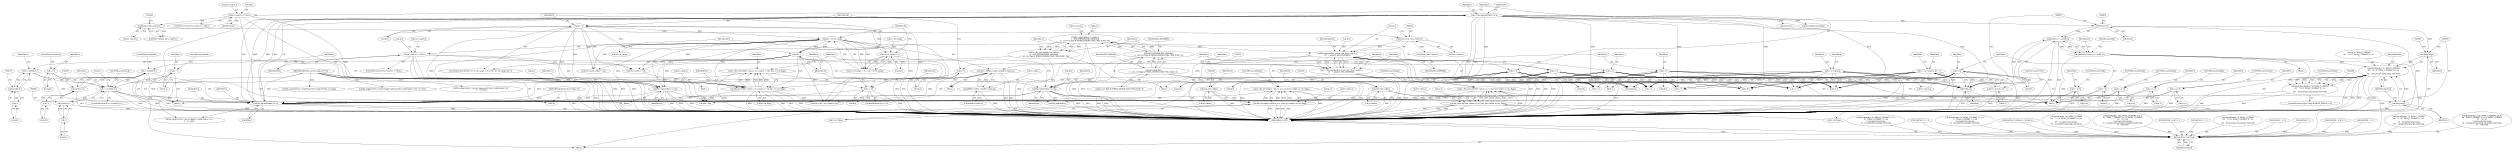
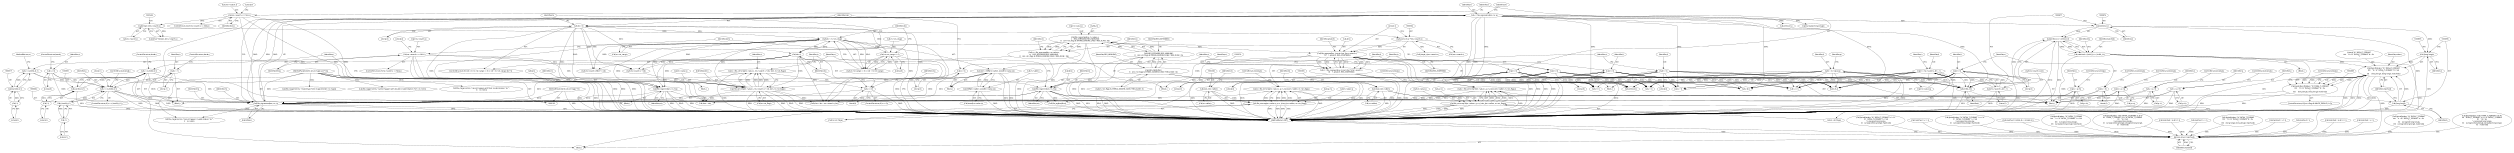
node "(Identifier,rx)": label "(Identifier,rx)" -> "(MethodReturn,rx)"
